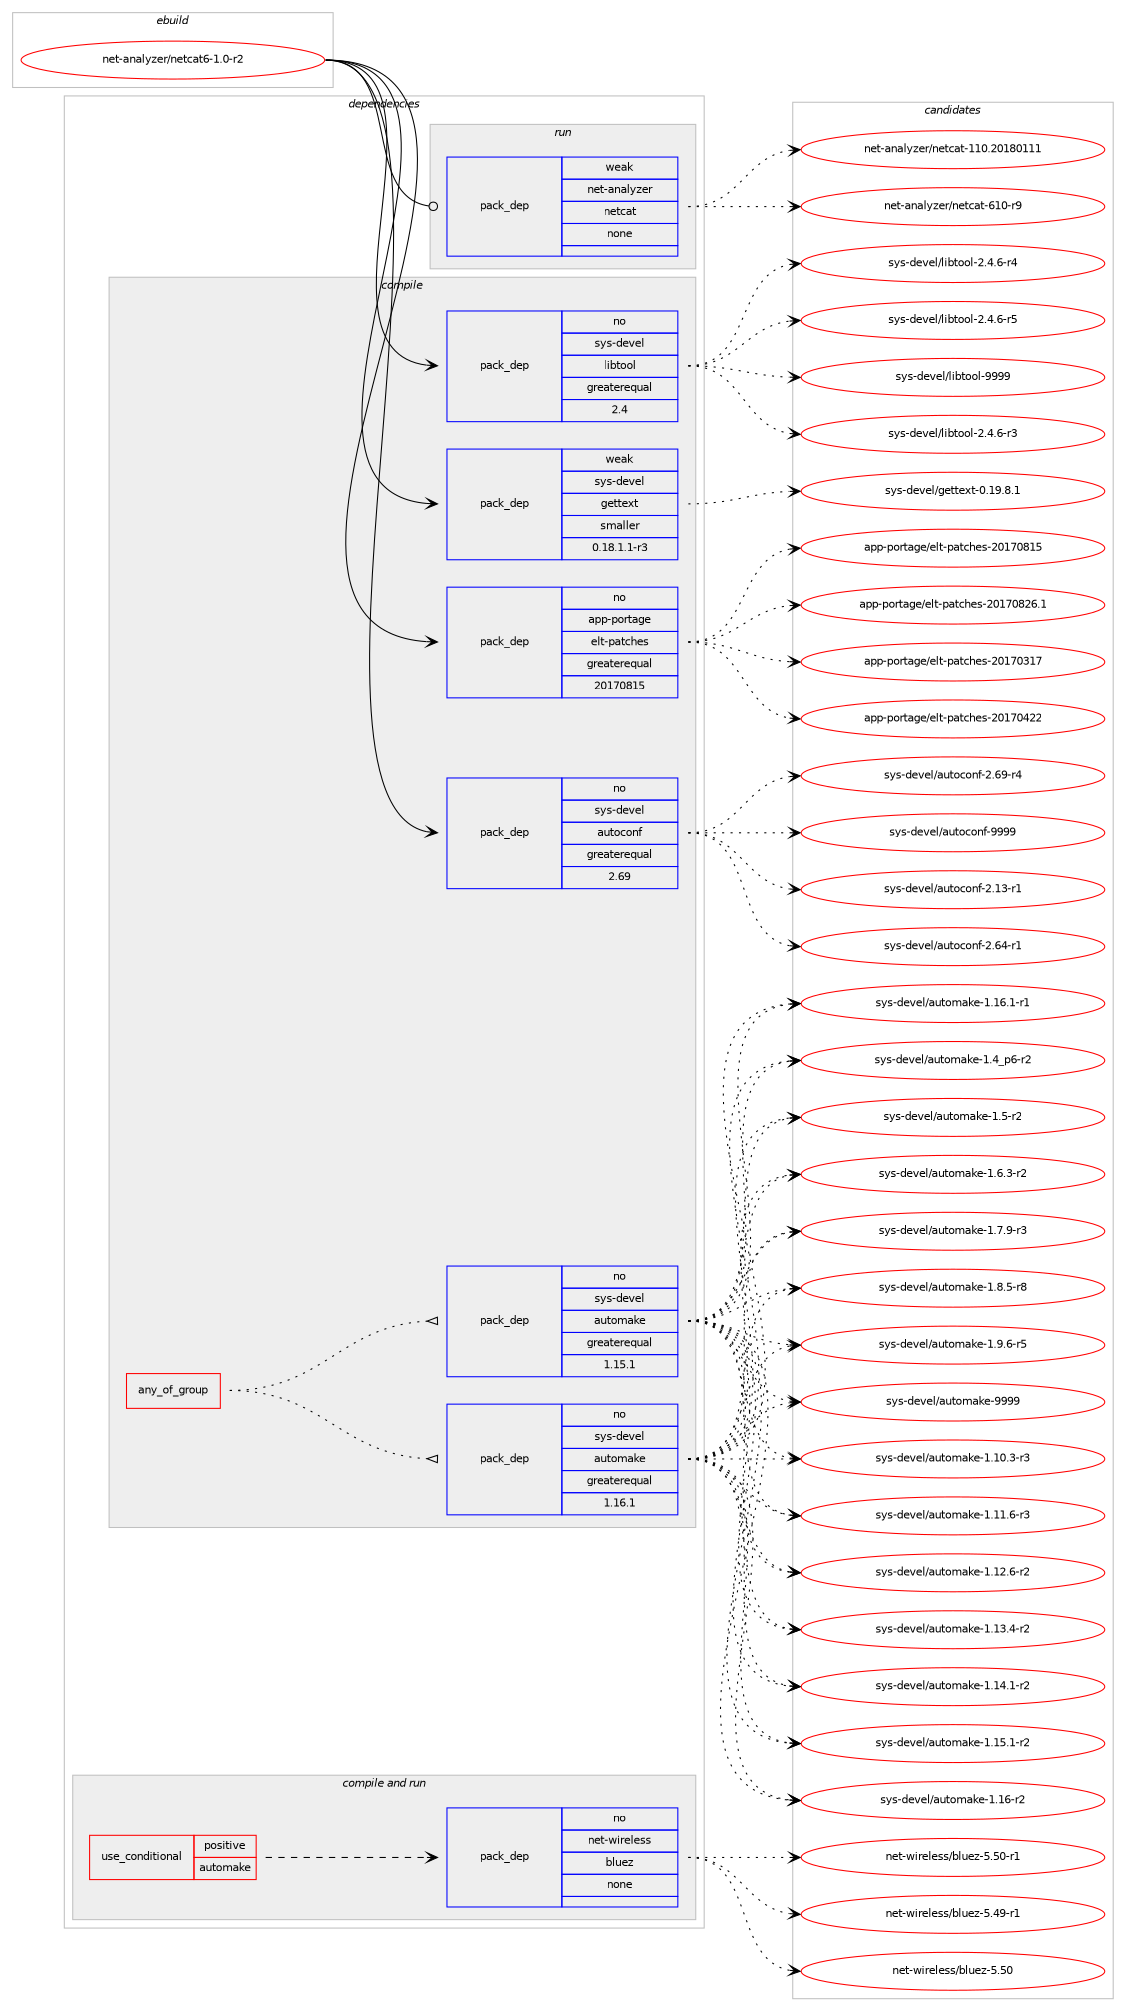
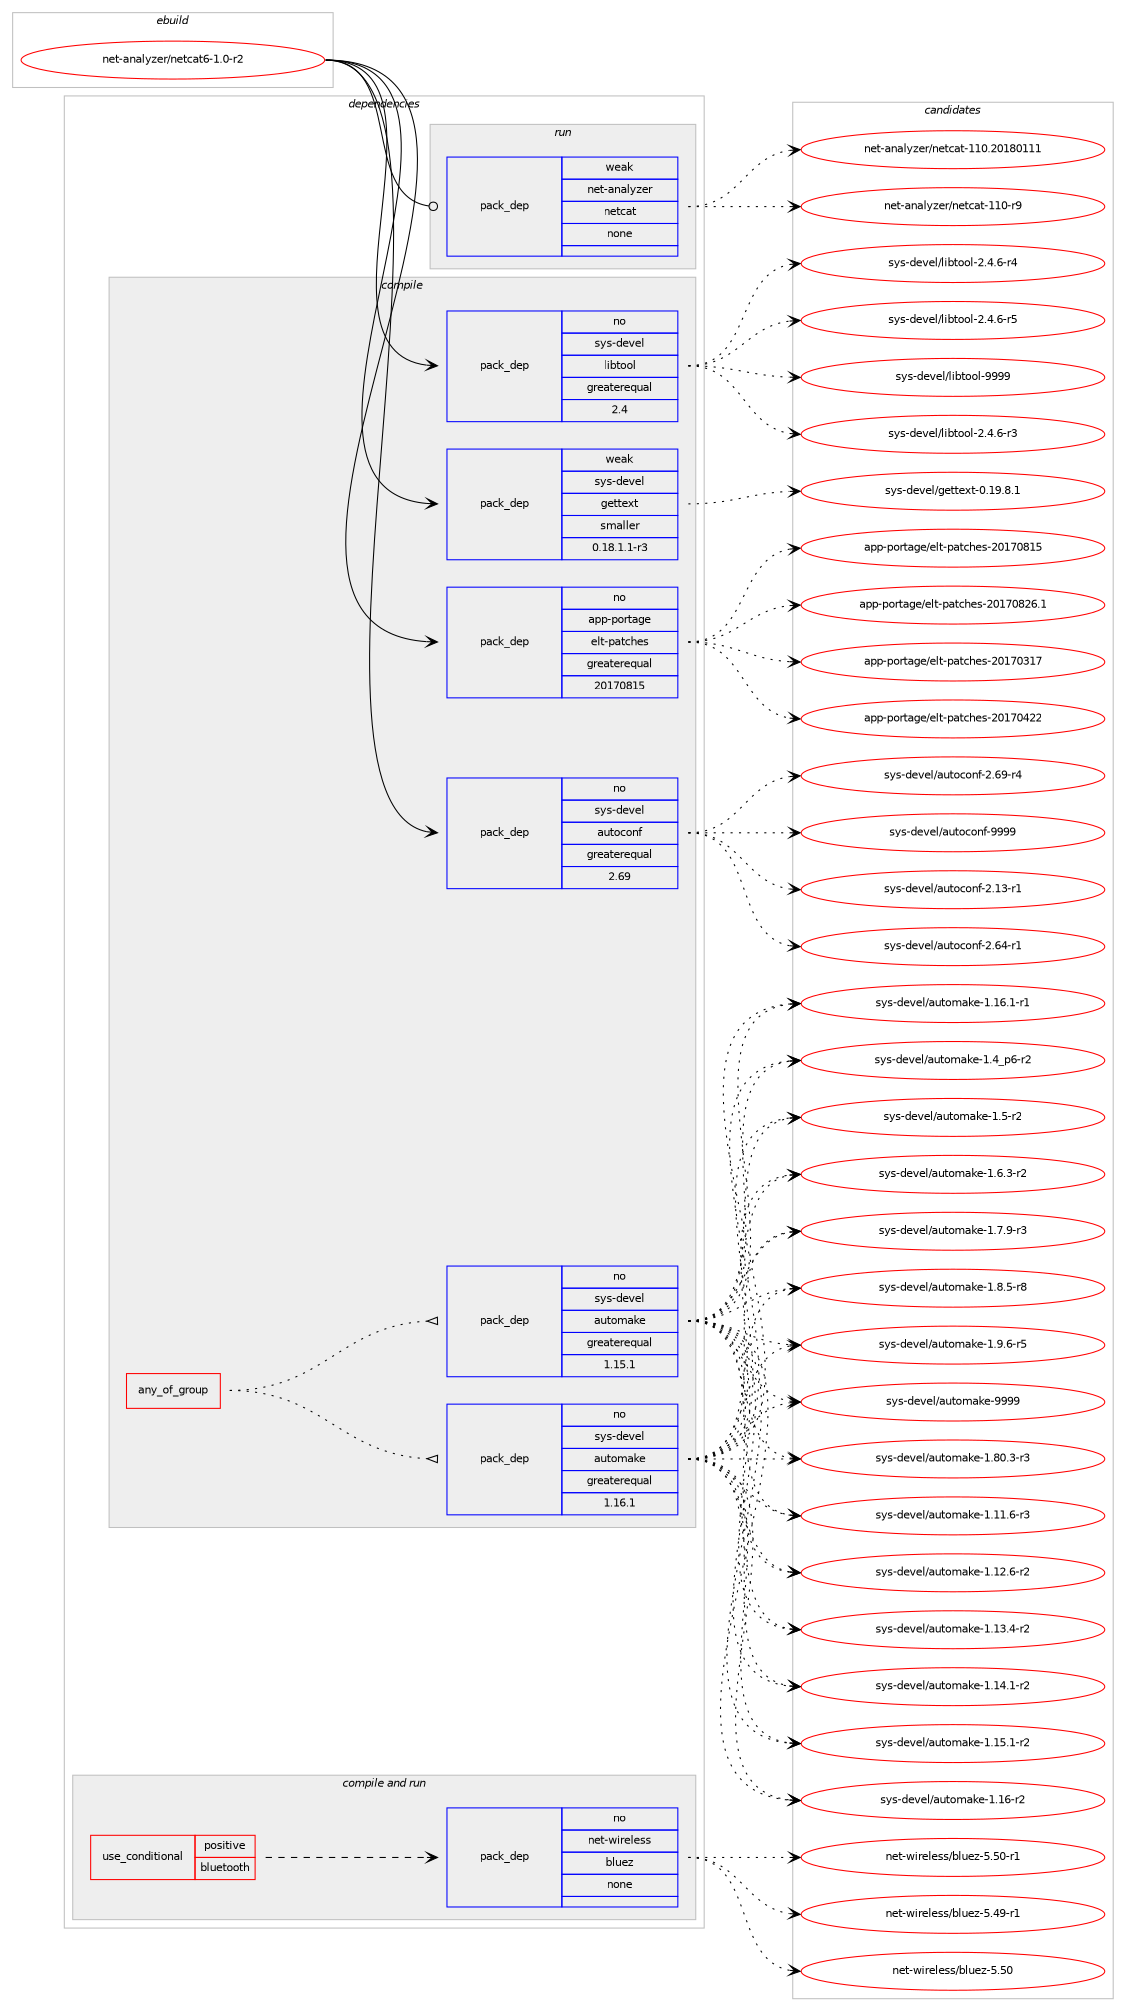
node "net-analyzer/netcat-610-r9": label "net-analyzer/netcat-610-r9" -> "net-analyzer/netcat-110-r9"
node "sys-devel/automake-1.10.3-r3": label "sys-devel/automake-1.10.3-r3" -> "sys-devel/automake-1.80.3-r3"
node "use_conditional": text "automake" -> "bluetooth"
